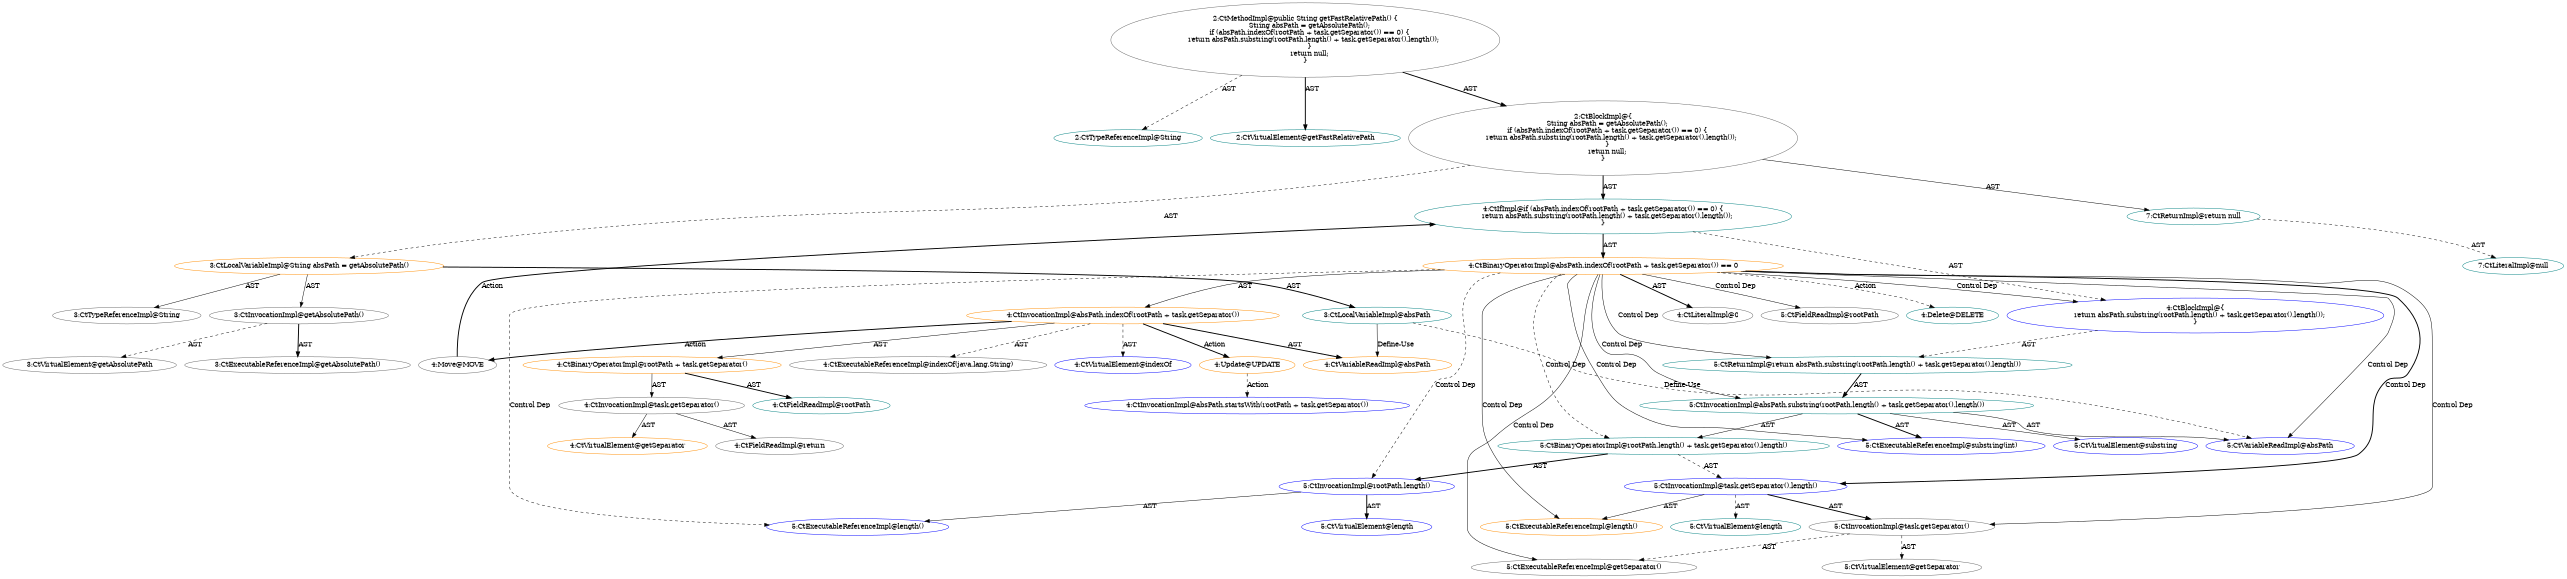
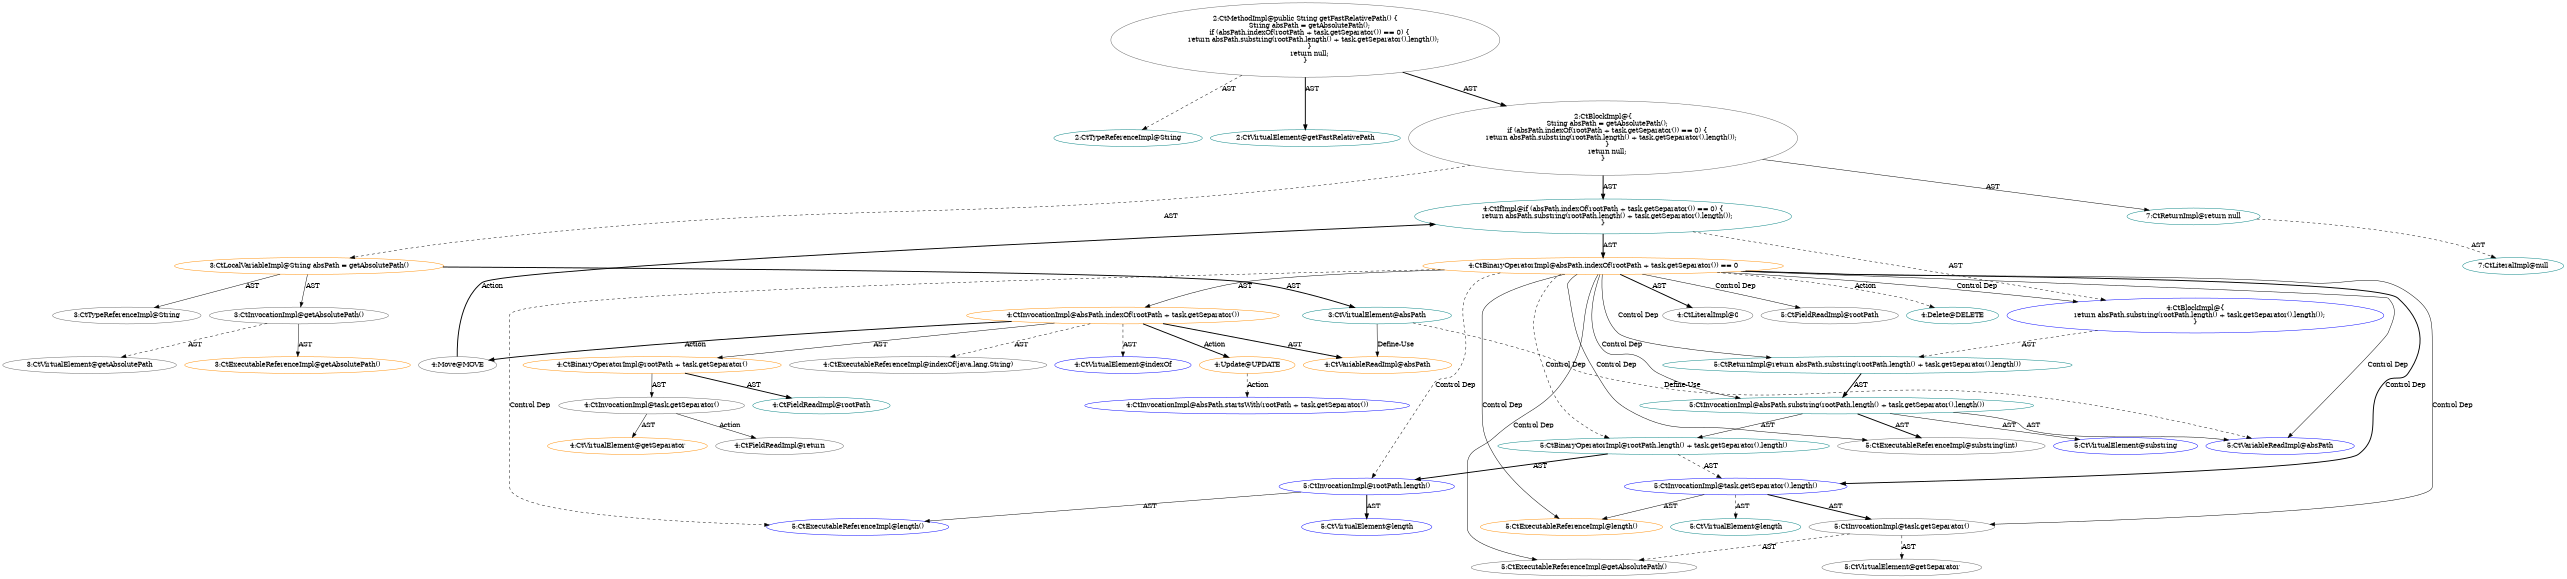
node "3:CtLocalVariableImpl@absPath": label "3:CtLocalVariableImpl@absPath" -> "3:CtVirtualElement@absPath"
edge "3:CtInvocationImpl@getAbsolutePath()" -> "3:CtExecutableReferenceImpl@getAbsolutePath()": style bold -> solid
node "3:CtExecutableReferenceImpl@getAbsolutePath()": color gray40 -> darkorange
edge "4:CtInvocationImpl@task.getSeparator()" -> "4:CtFieldReadImpl@return": label "AST" -> "Action"
node "5:CtExecutableReferenceImpl@substring(int)": color blue -> gray40
node "5:CtExecutableReferenceImpl@getSeparator()": label "5:CtExecutableReferenceImpl@getSeparator()" -> "5:CtExecutableReferenceImpl@getAbsolutePath()"
